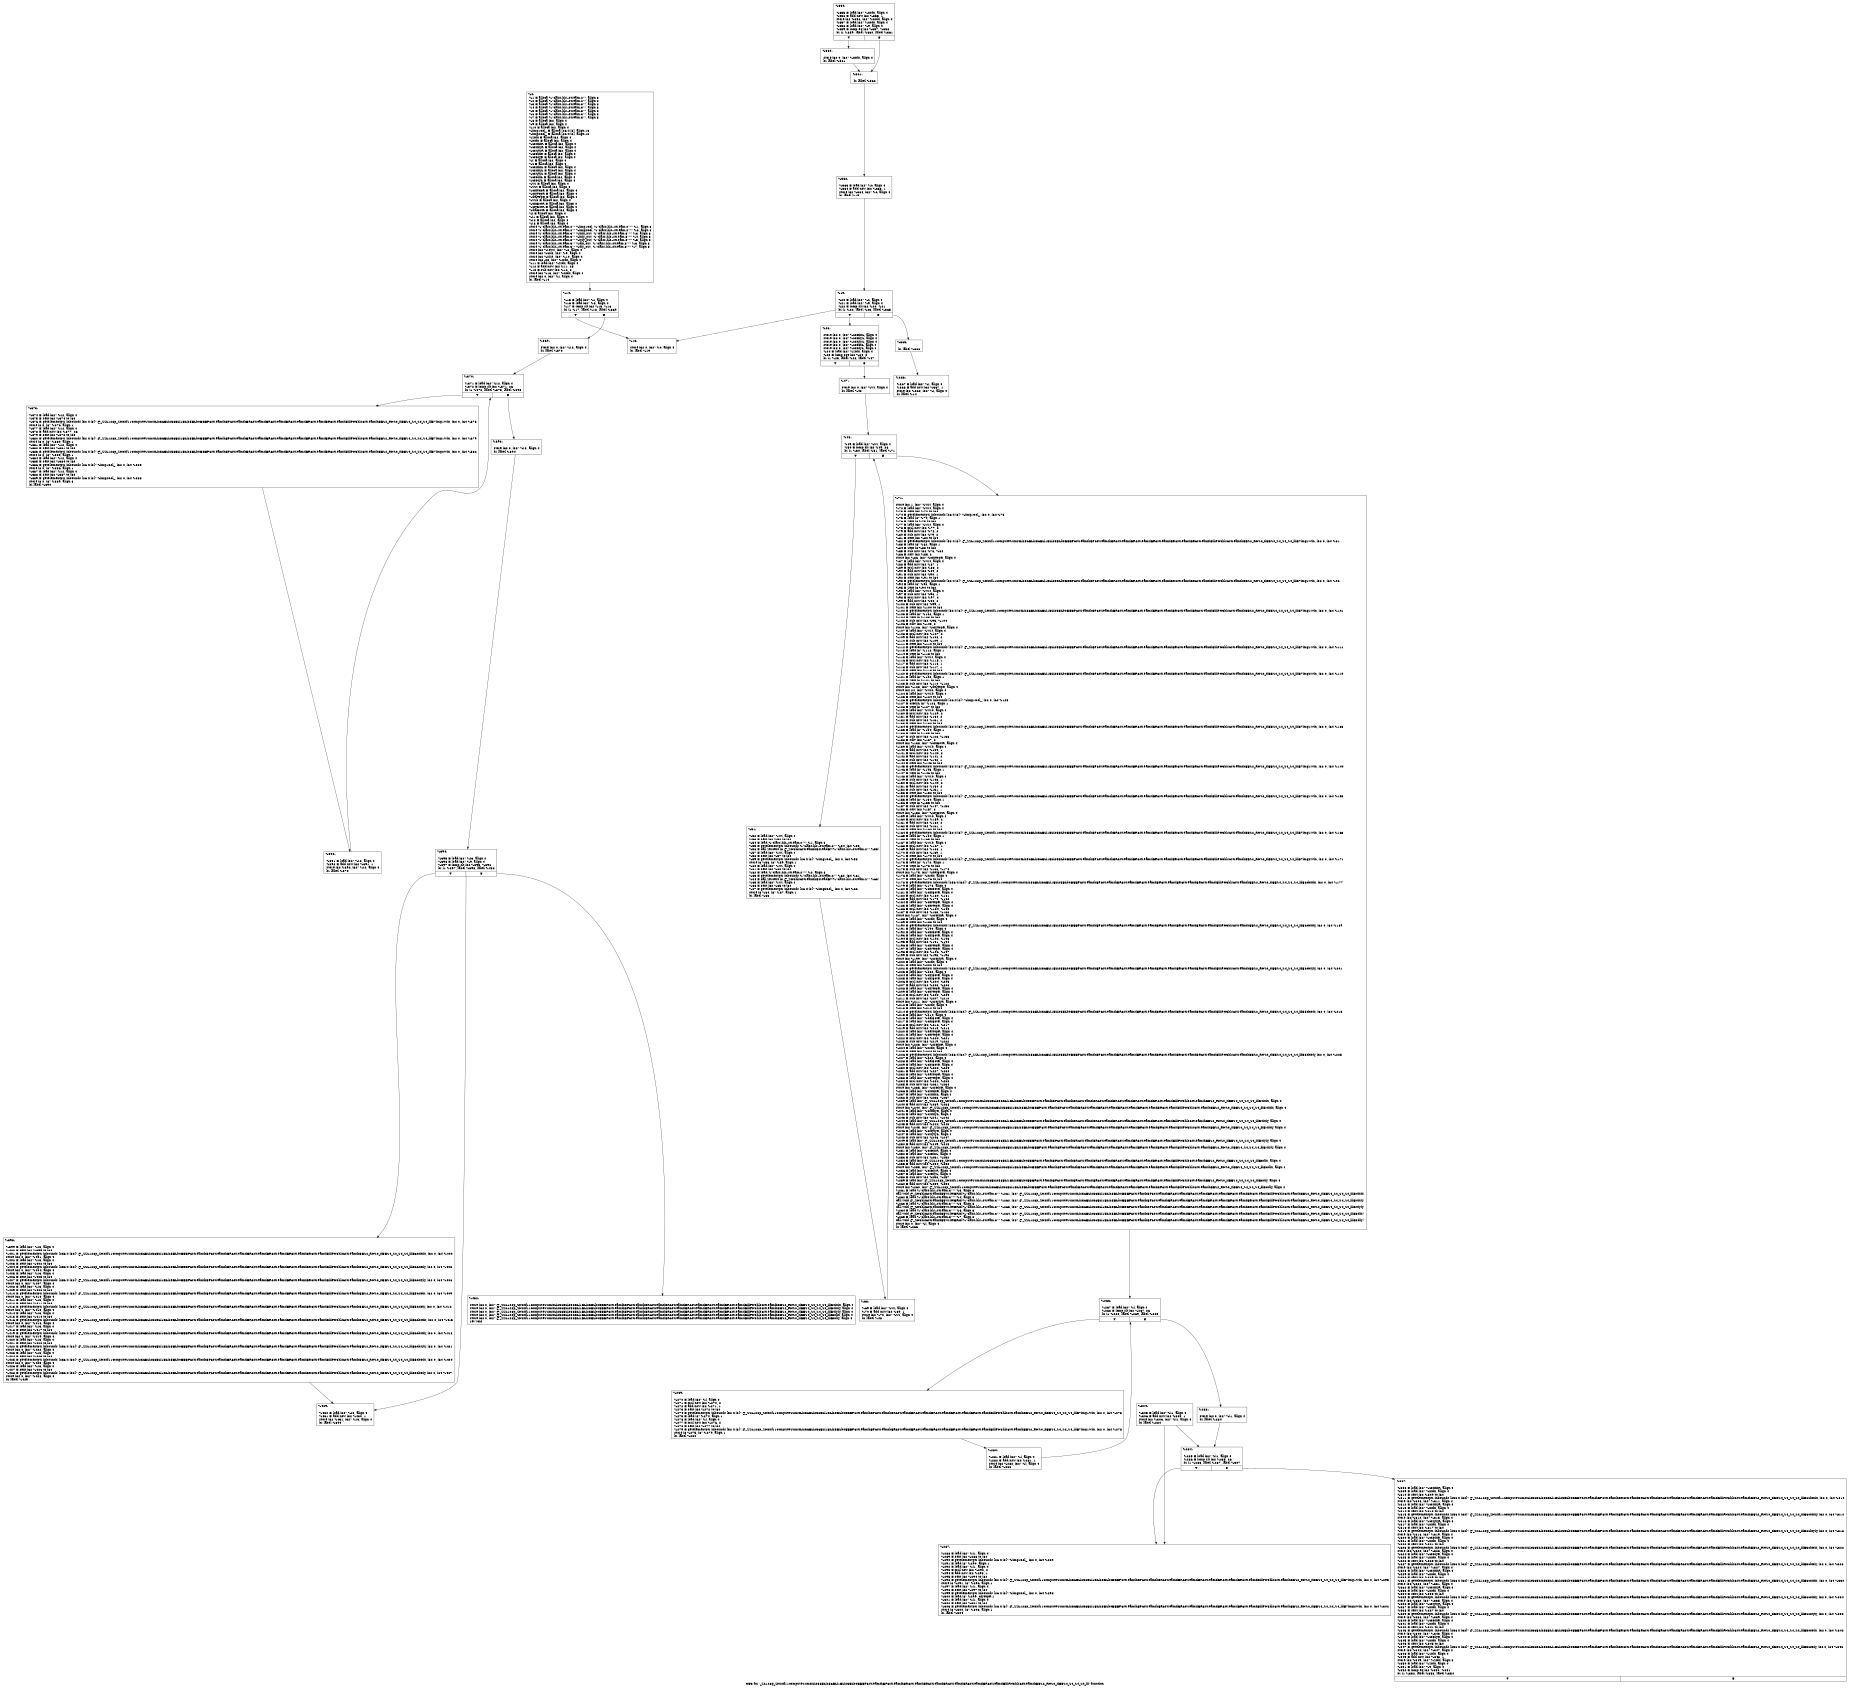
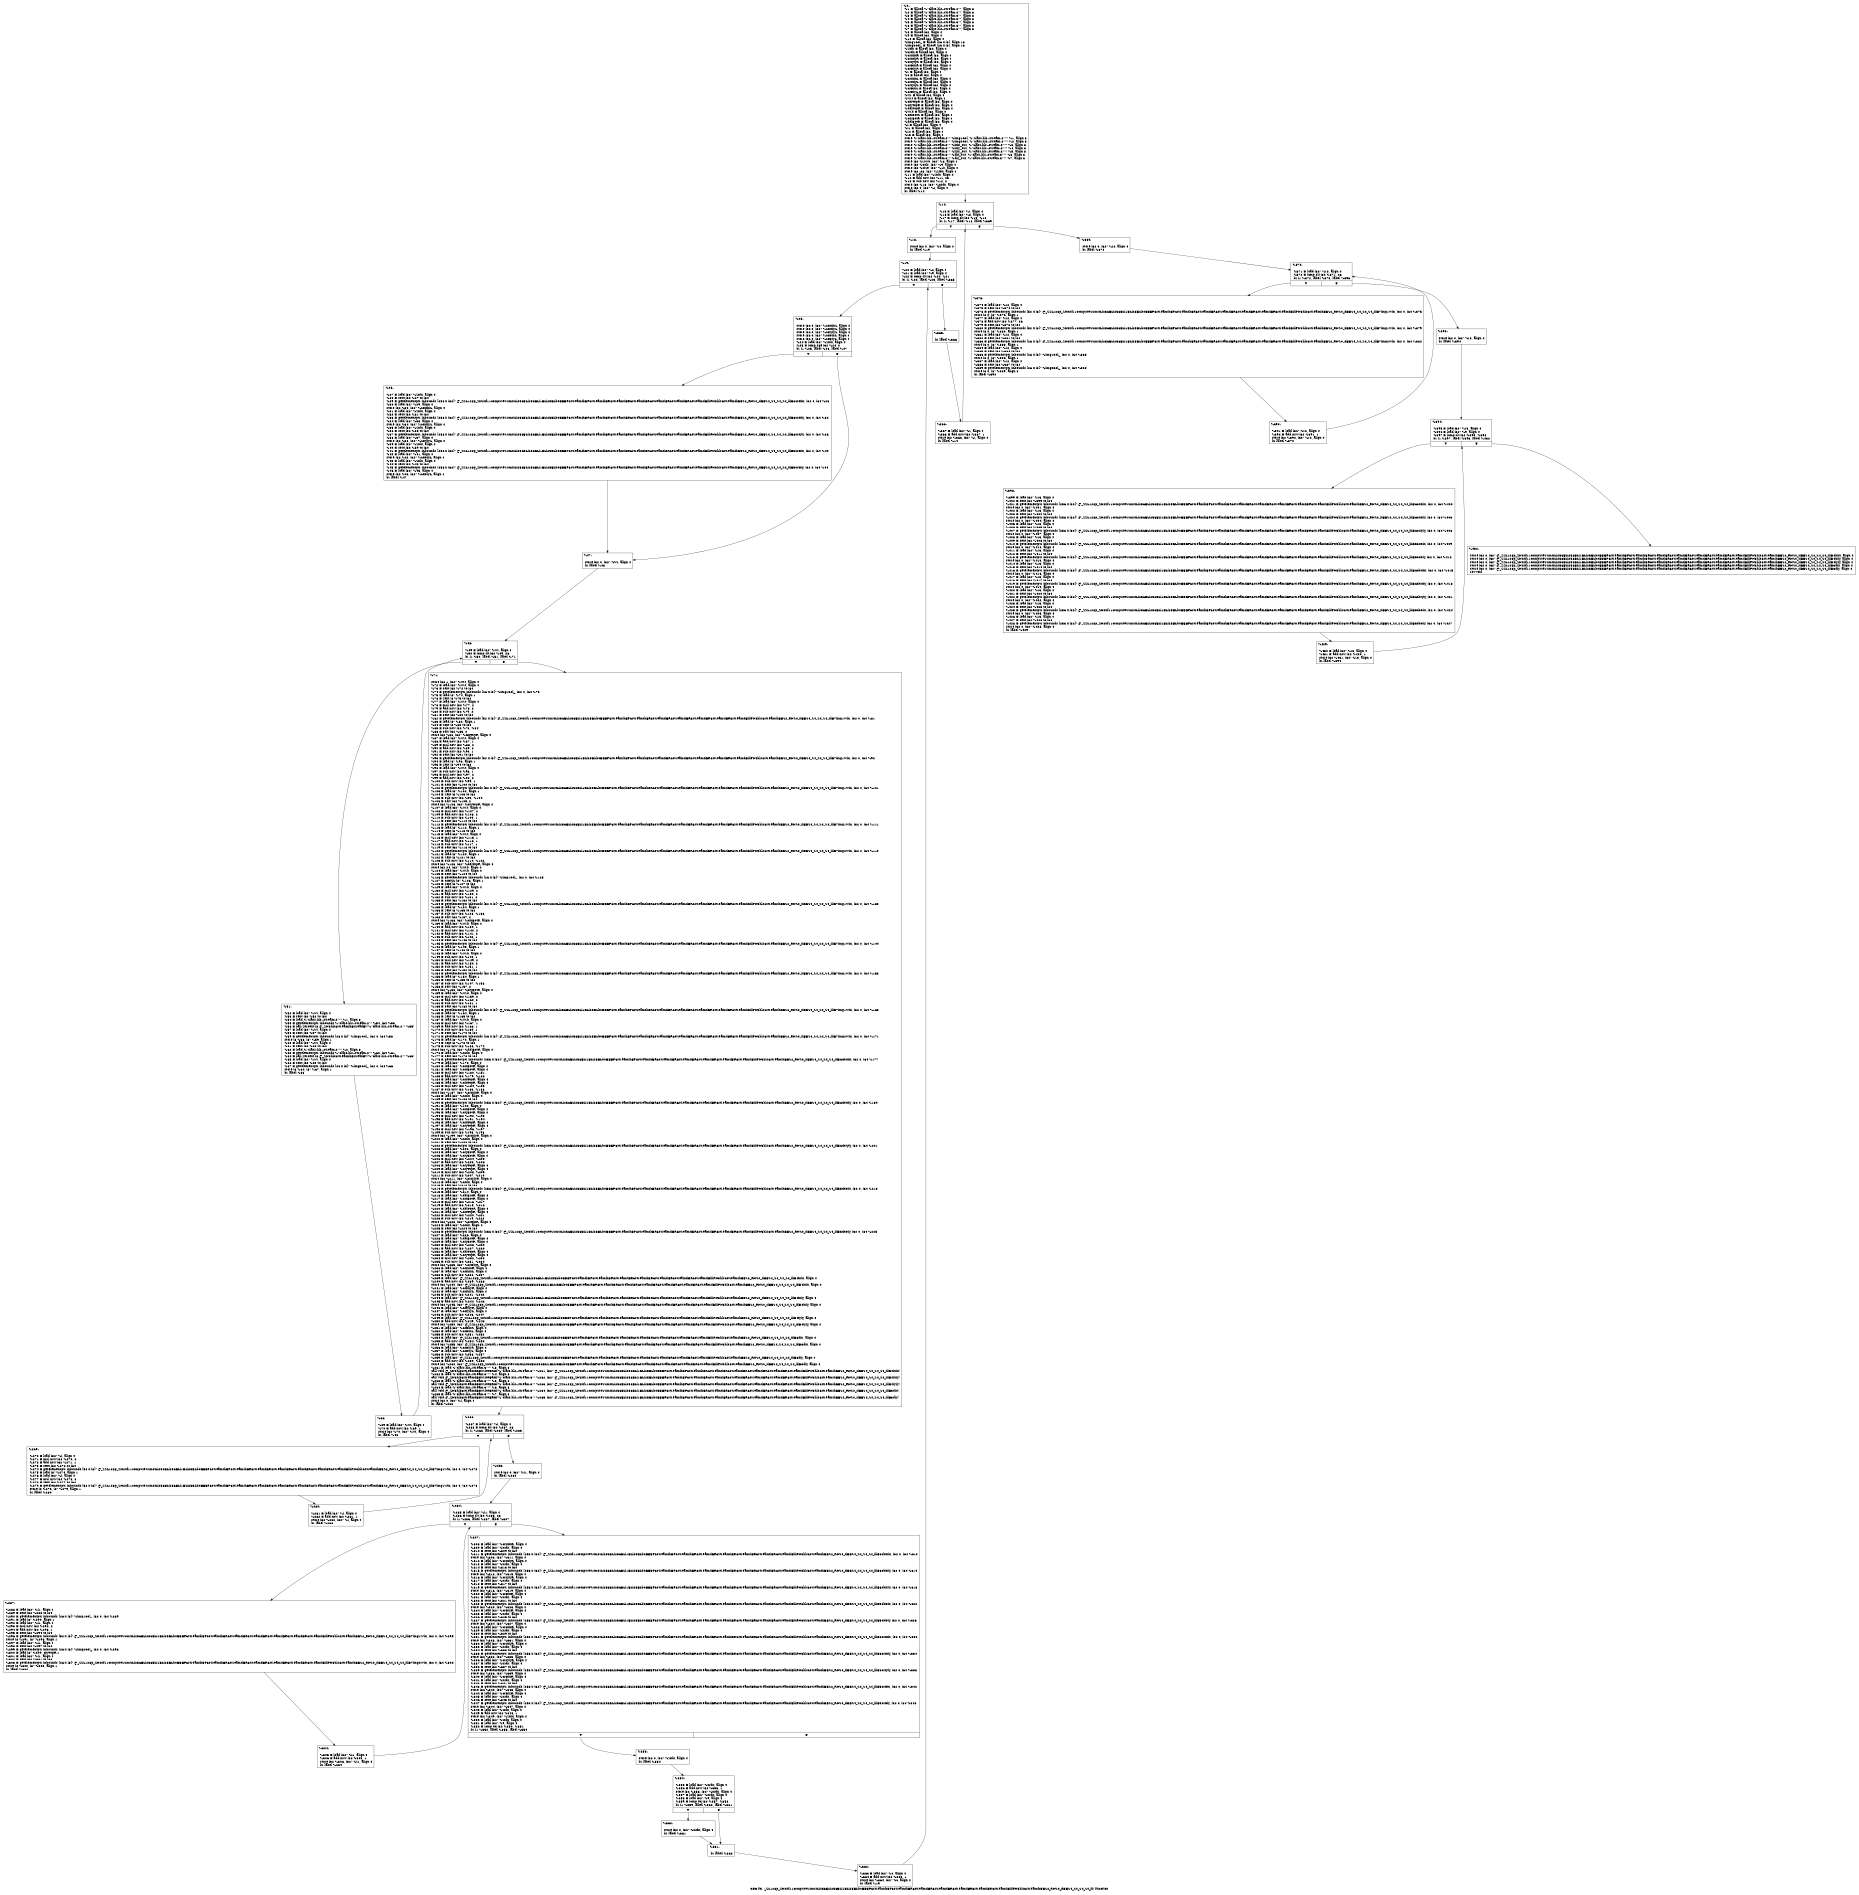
edge "%19:" -> "%18:": reversed
edge "%366:" -> "%14:": added
node "%26:": added
edge "%394:" -> "%429:": reversed
edge "%304:" -> "%287:": reversed
node "%353:": added
